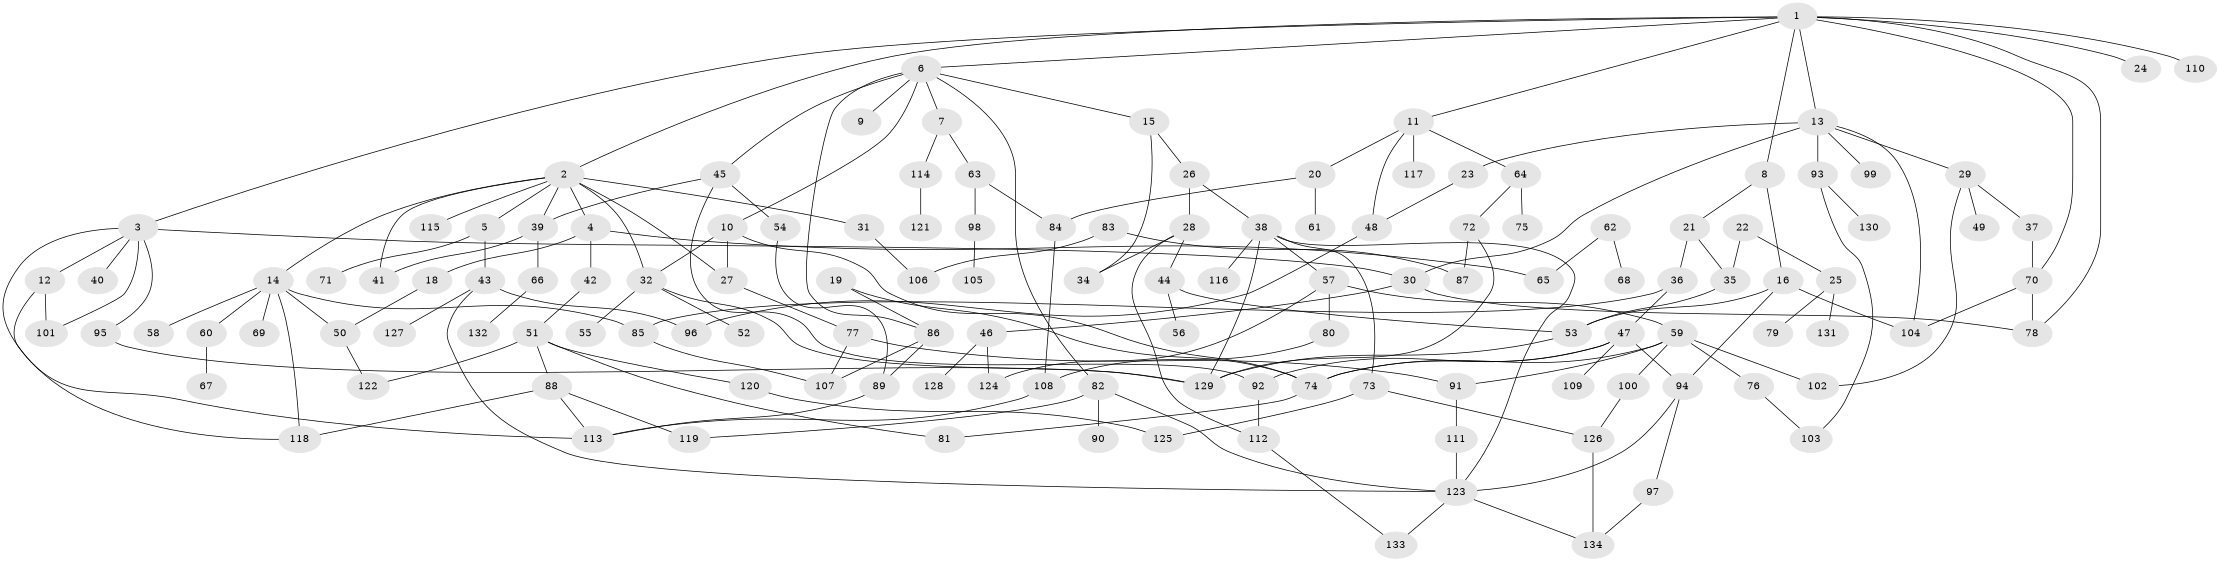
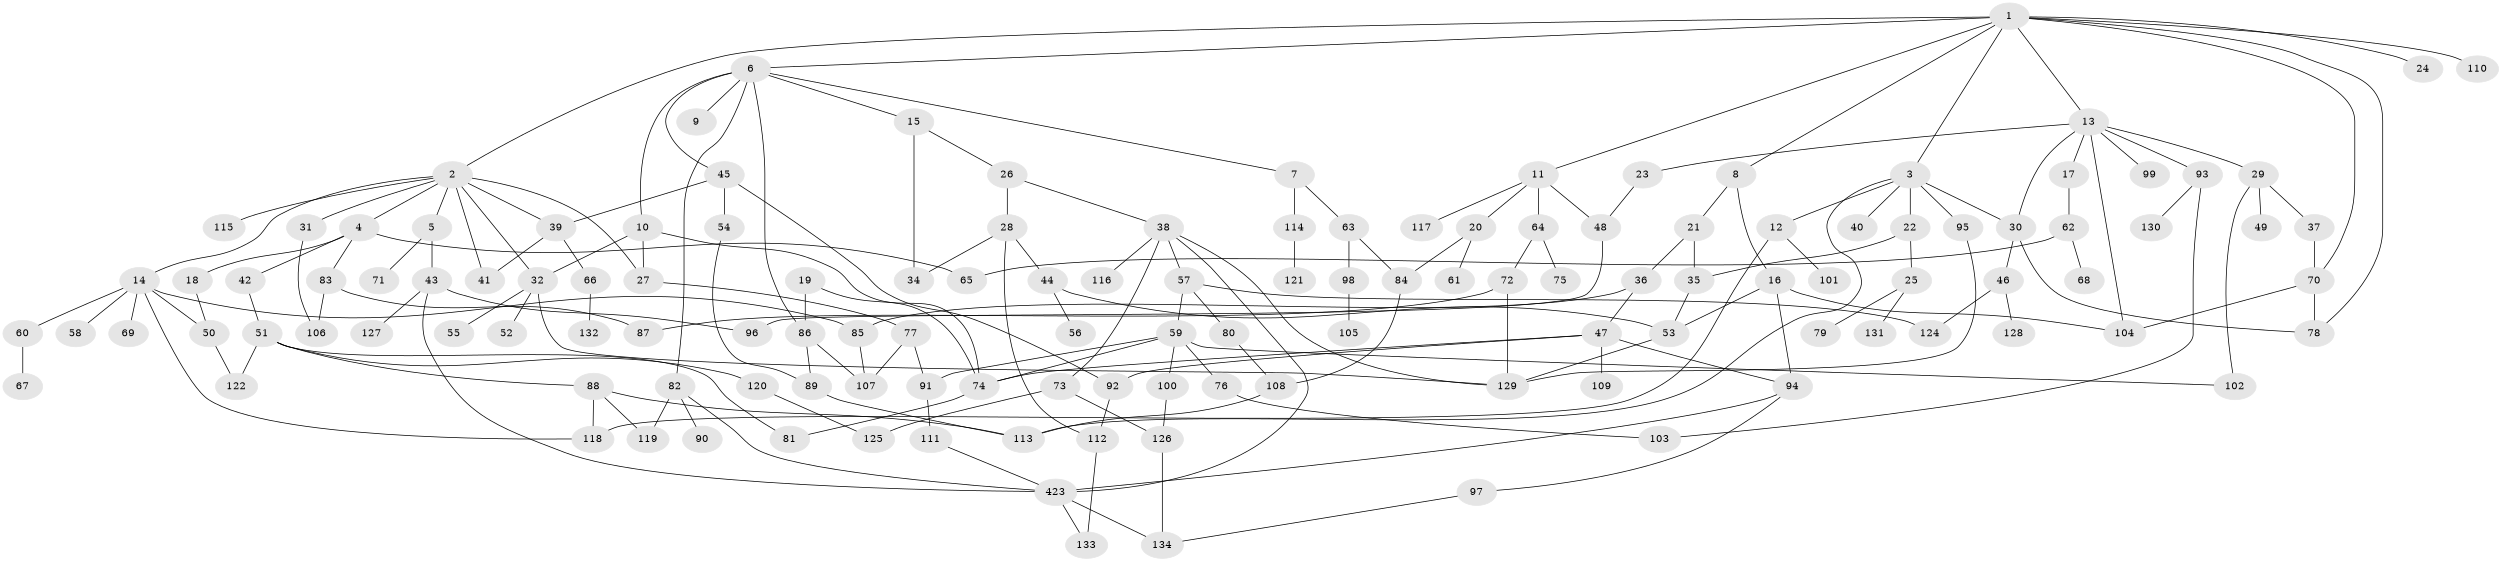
node "17": added
edge "4" -- "83": added
edge "3" -- "101": now "3" -- "22"
node "123": label "123" -> "423"
